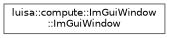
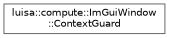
node "luisa::compute::ImGuiWindow ::ImGuiWindow": label "luisa::compute::ImGuiWindow ::ImGuiWindow" -> "luisa::compute::ImGuiWindow ::ContextGuard"
